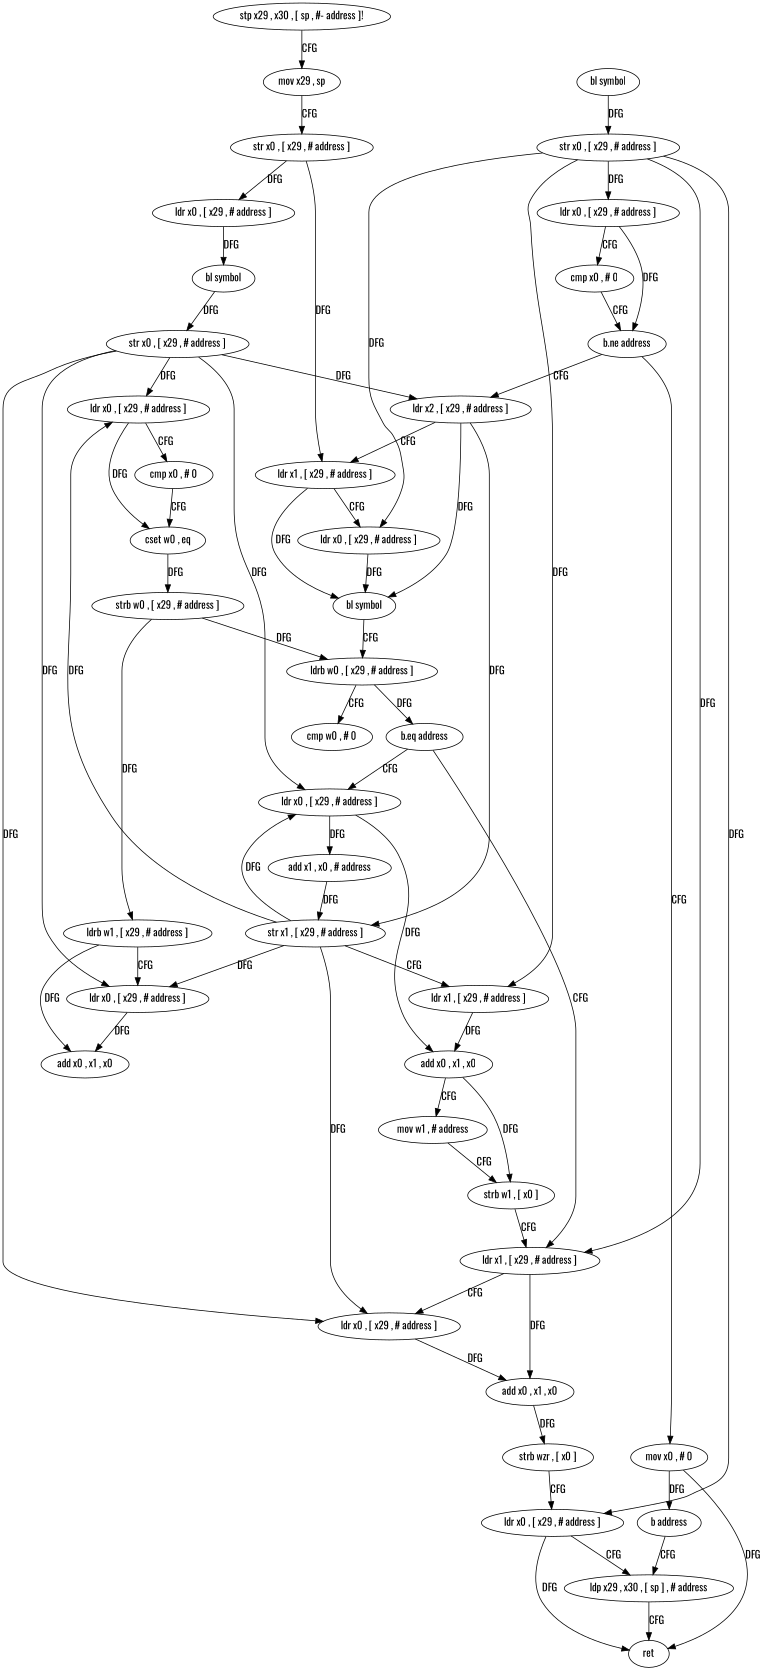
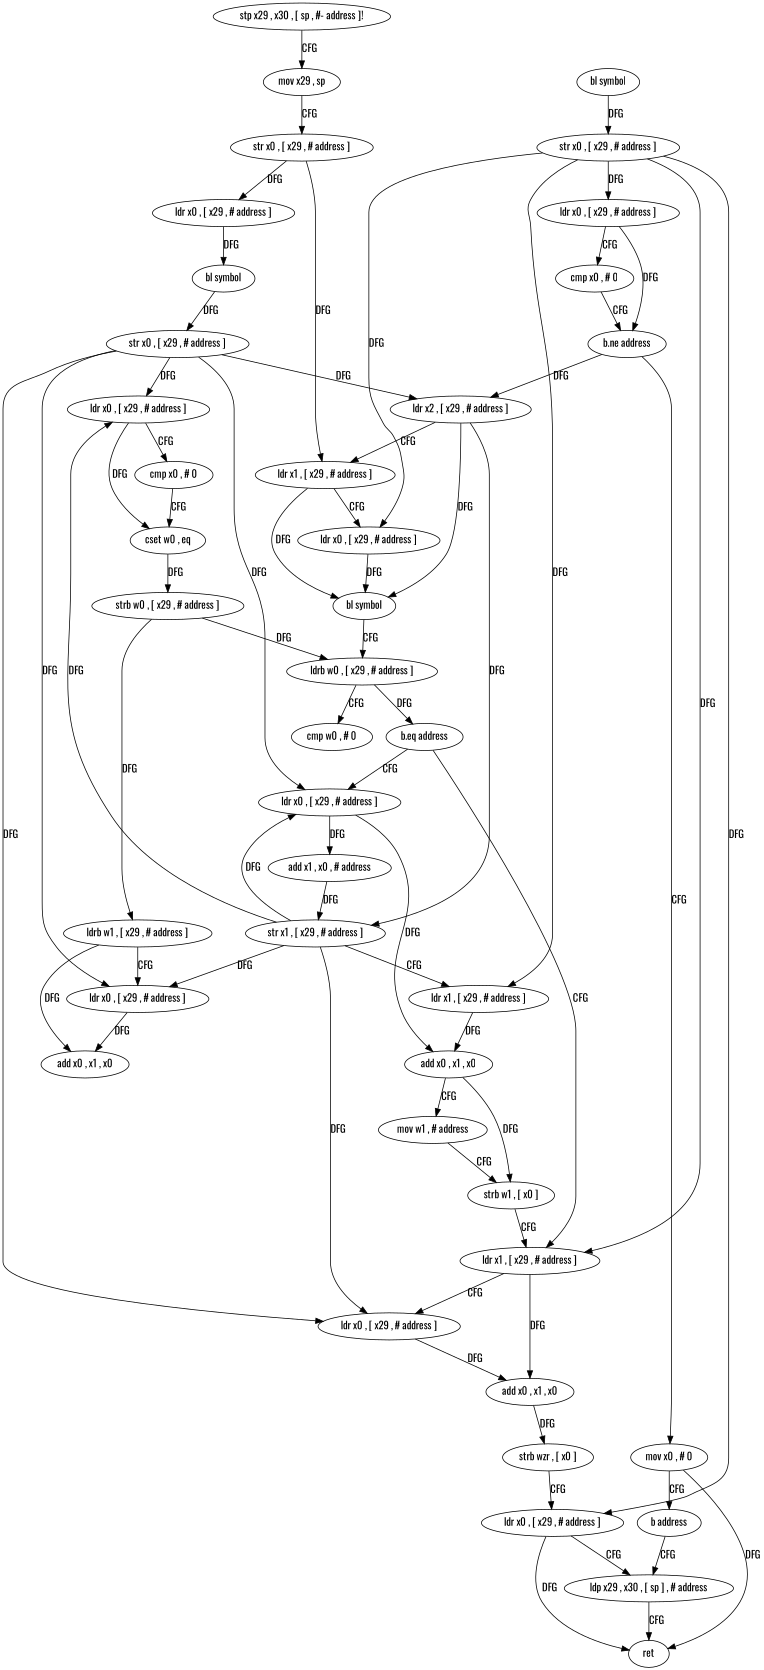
edge "b.ne address" -> "ldr x2 , [ x29 , # address ]": label "CFG" -> "DFG"
edge "mov x0 , # 0" -> "b address": label "DFG" -> "CFG"
